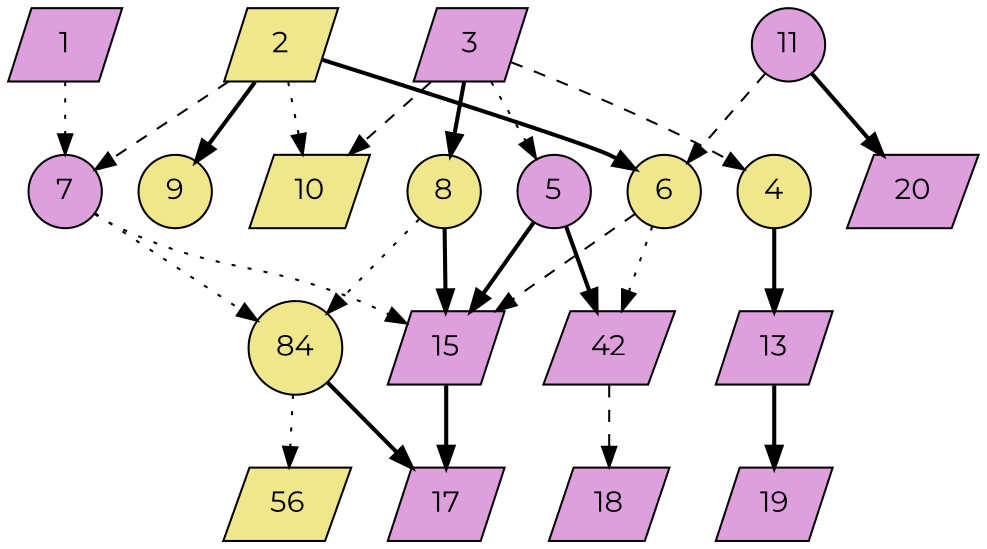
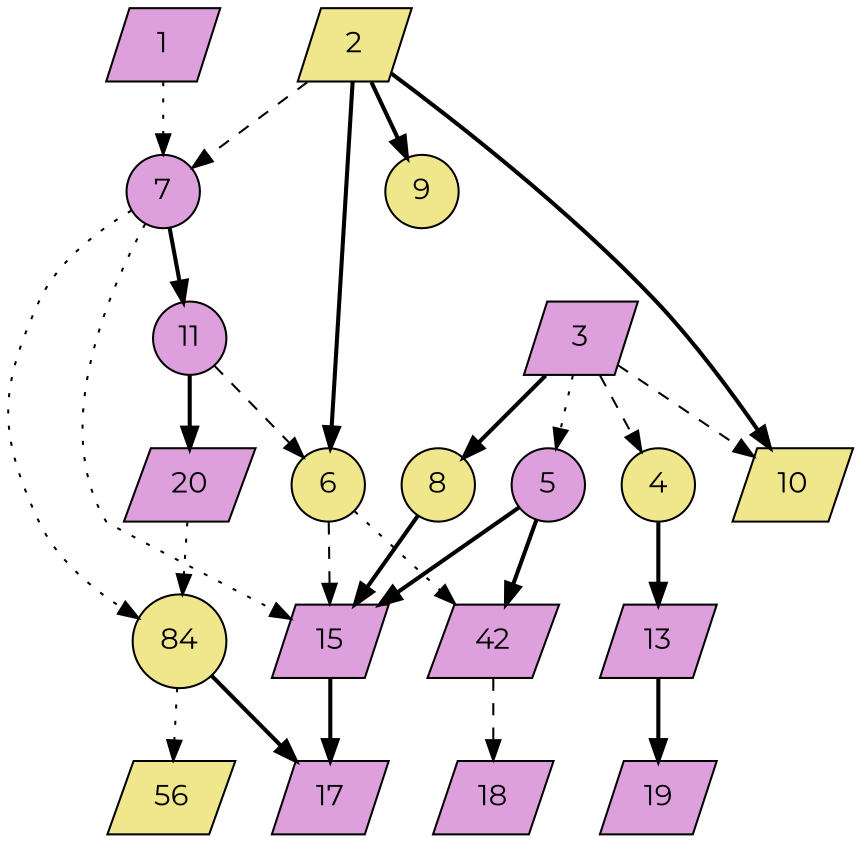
edge "2" -> "10": style dotted -> bold
edge "7" -> "11": added
edge "8" -> "84": now "20" -> "84"
